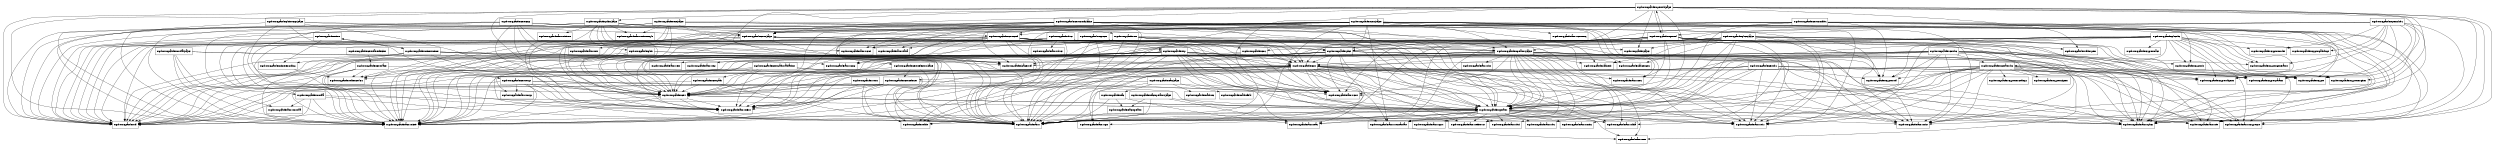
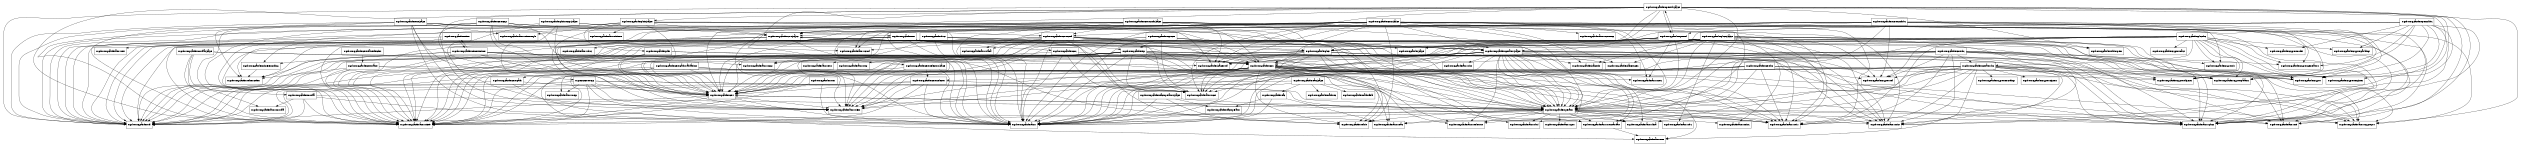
edge "org_bouncycastle_openssl" -> "org_bouncycastle_cmc": now "org_bouncycastle_openssl" -> "org_bouncycastle_asn1"
node "org_bouncycastle_cert_ocsp": label "org_bouncycastle_cert_ocsp" -> "org_ecc_cert_ocsp"
node "org_bouncycastle_asn1_gm": removed
